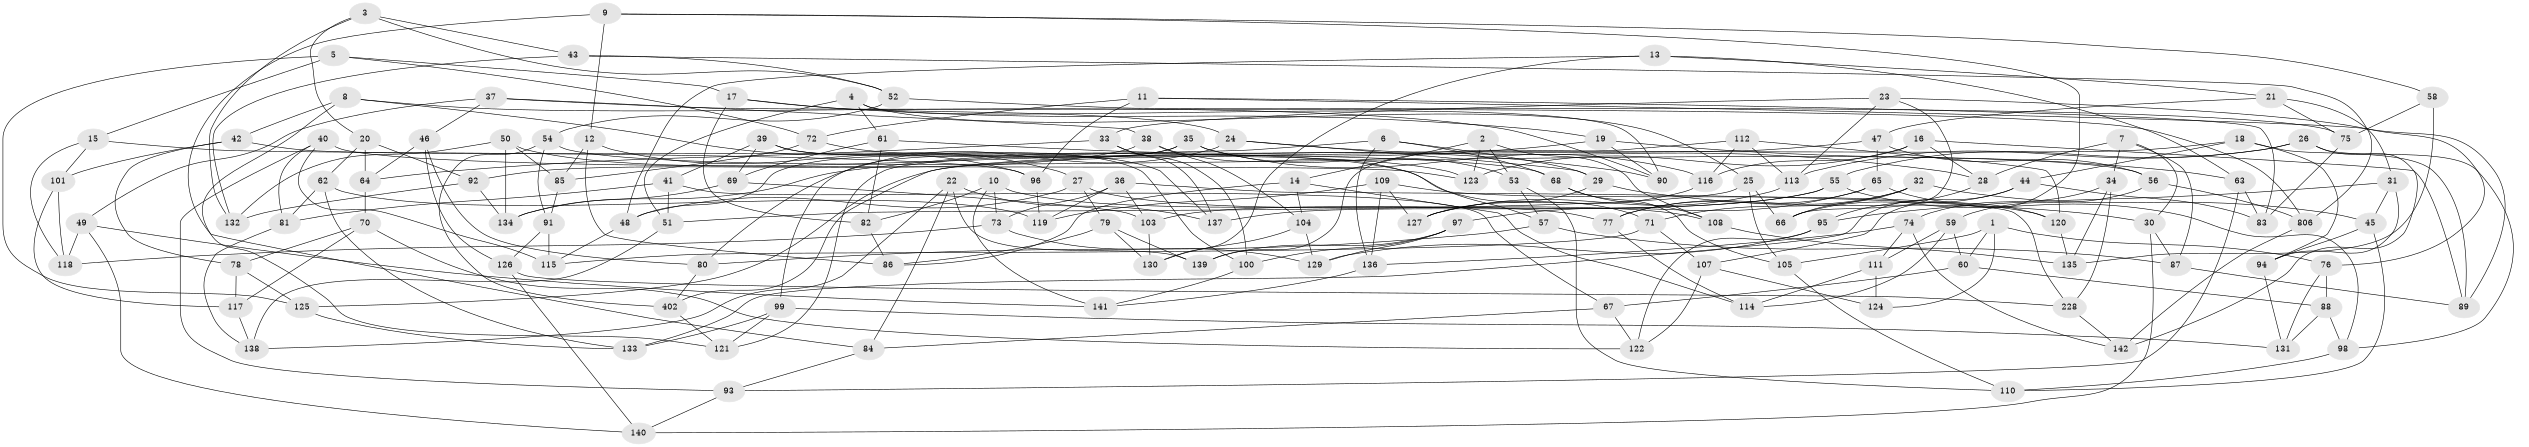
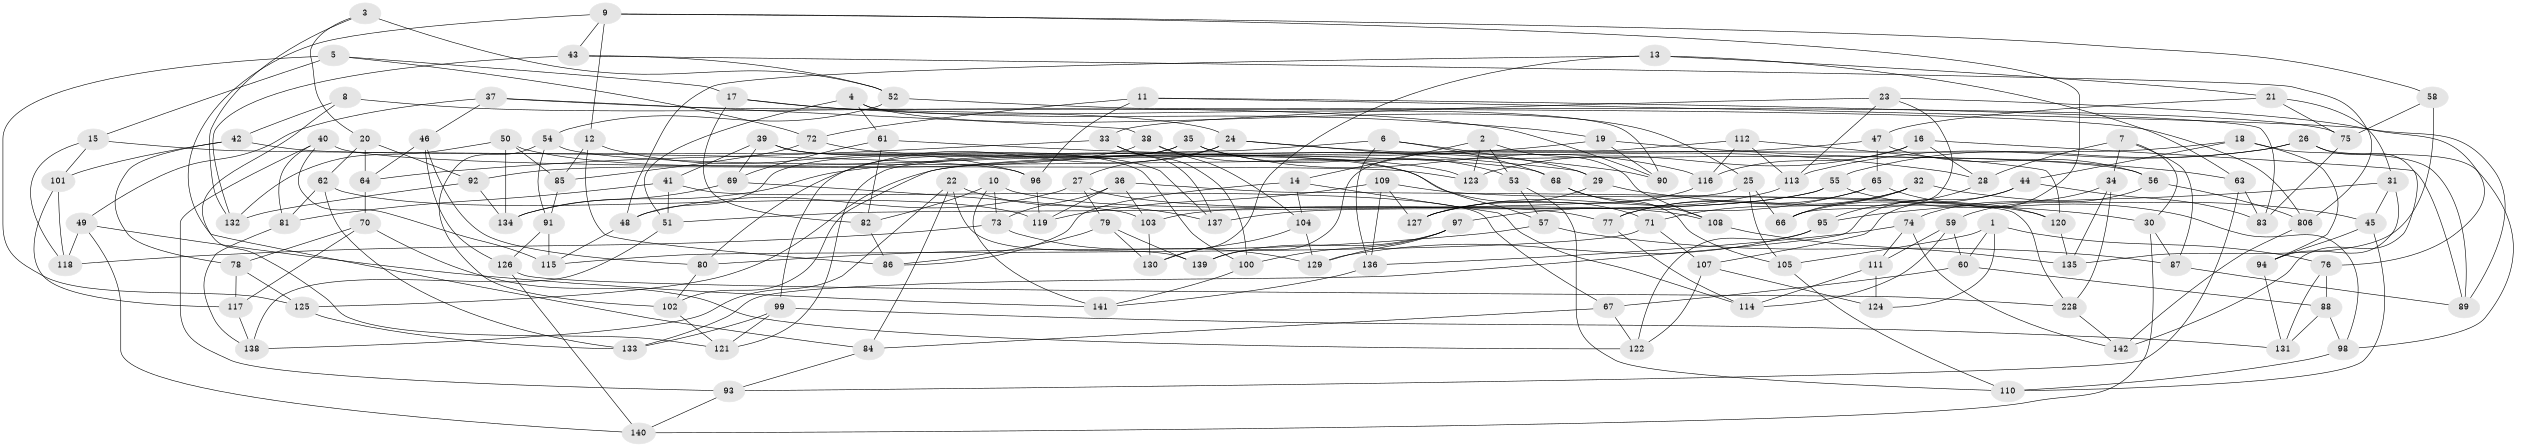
edge "3" -- "43": now "9" -- "43"
edge "8" -- "27": now "24" -- "27"
node "402": label "402" -> "102"
